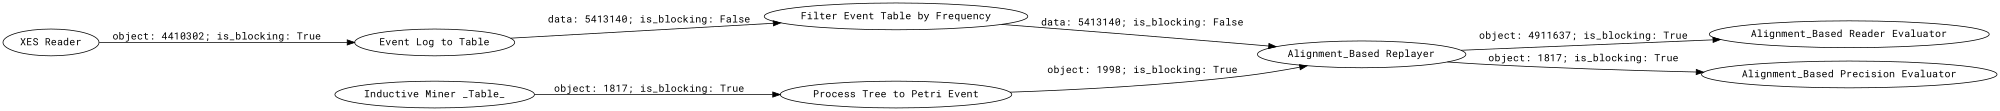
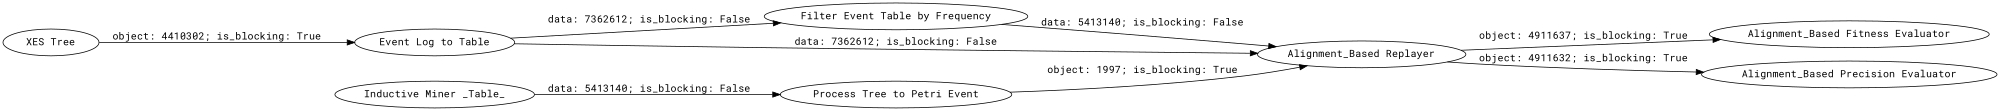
edge "Event Log to Table" -> "Filter Event Table by Frequency": label "data: 5413140; is_blocking: False" -> "data: 7362612; is_blocking: False"
node "Alignment_Based Reader Evaluator": label "Alignment_Based Reader Evaluator" -> "Alignment_Based Fitness Evaluator"
node "XES Reader": label "XES Reader" -> "XES Tree"
edge "Event Log to Table" -> "Alignment_Based Replayer": added, label "data: 7362612; is_blocking: False"
edge "Alignment_Based Replayer" -> "Alignment_Based Precision Evaluator": label "object: 1817; is_blocking: True" -> "object: 4911632; is_blocking: True"
edge "Process Tree to Petri Event" -> "Alignment_Based Replayer": label "object: 1998; is_blocking: True" -> "object: 1997; is_blocking: True"
edge "Inductive Miner _Table_" -> "Process Tree to Petri Event": label "object: 1817; is_blocking: True" -> "data: 5413140; is_blocking: False"
